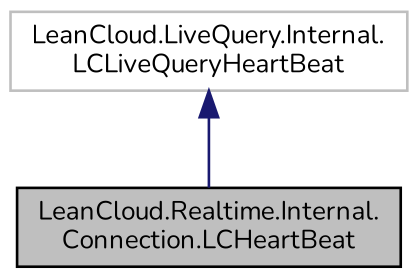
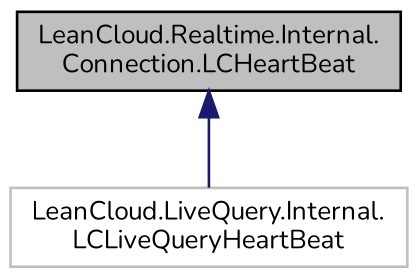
edge "LeanCloud.Realtime.Internal. Connection.LCHeartBeat" -> "LeanCloud.LiveQuery.Internal. LCLiveQueryHeartBeat": reversed
